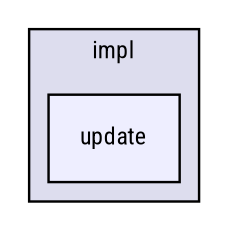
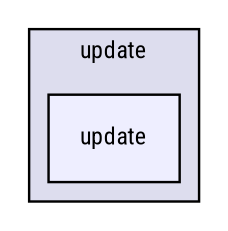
cluster "impl": label "impl" -> "update"
